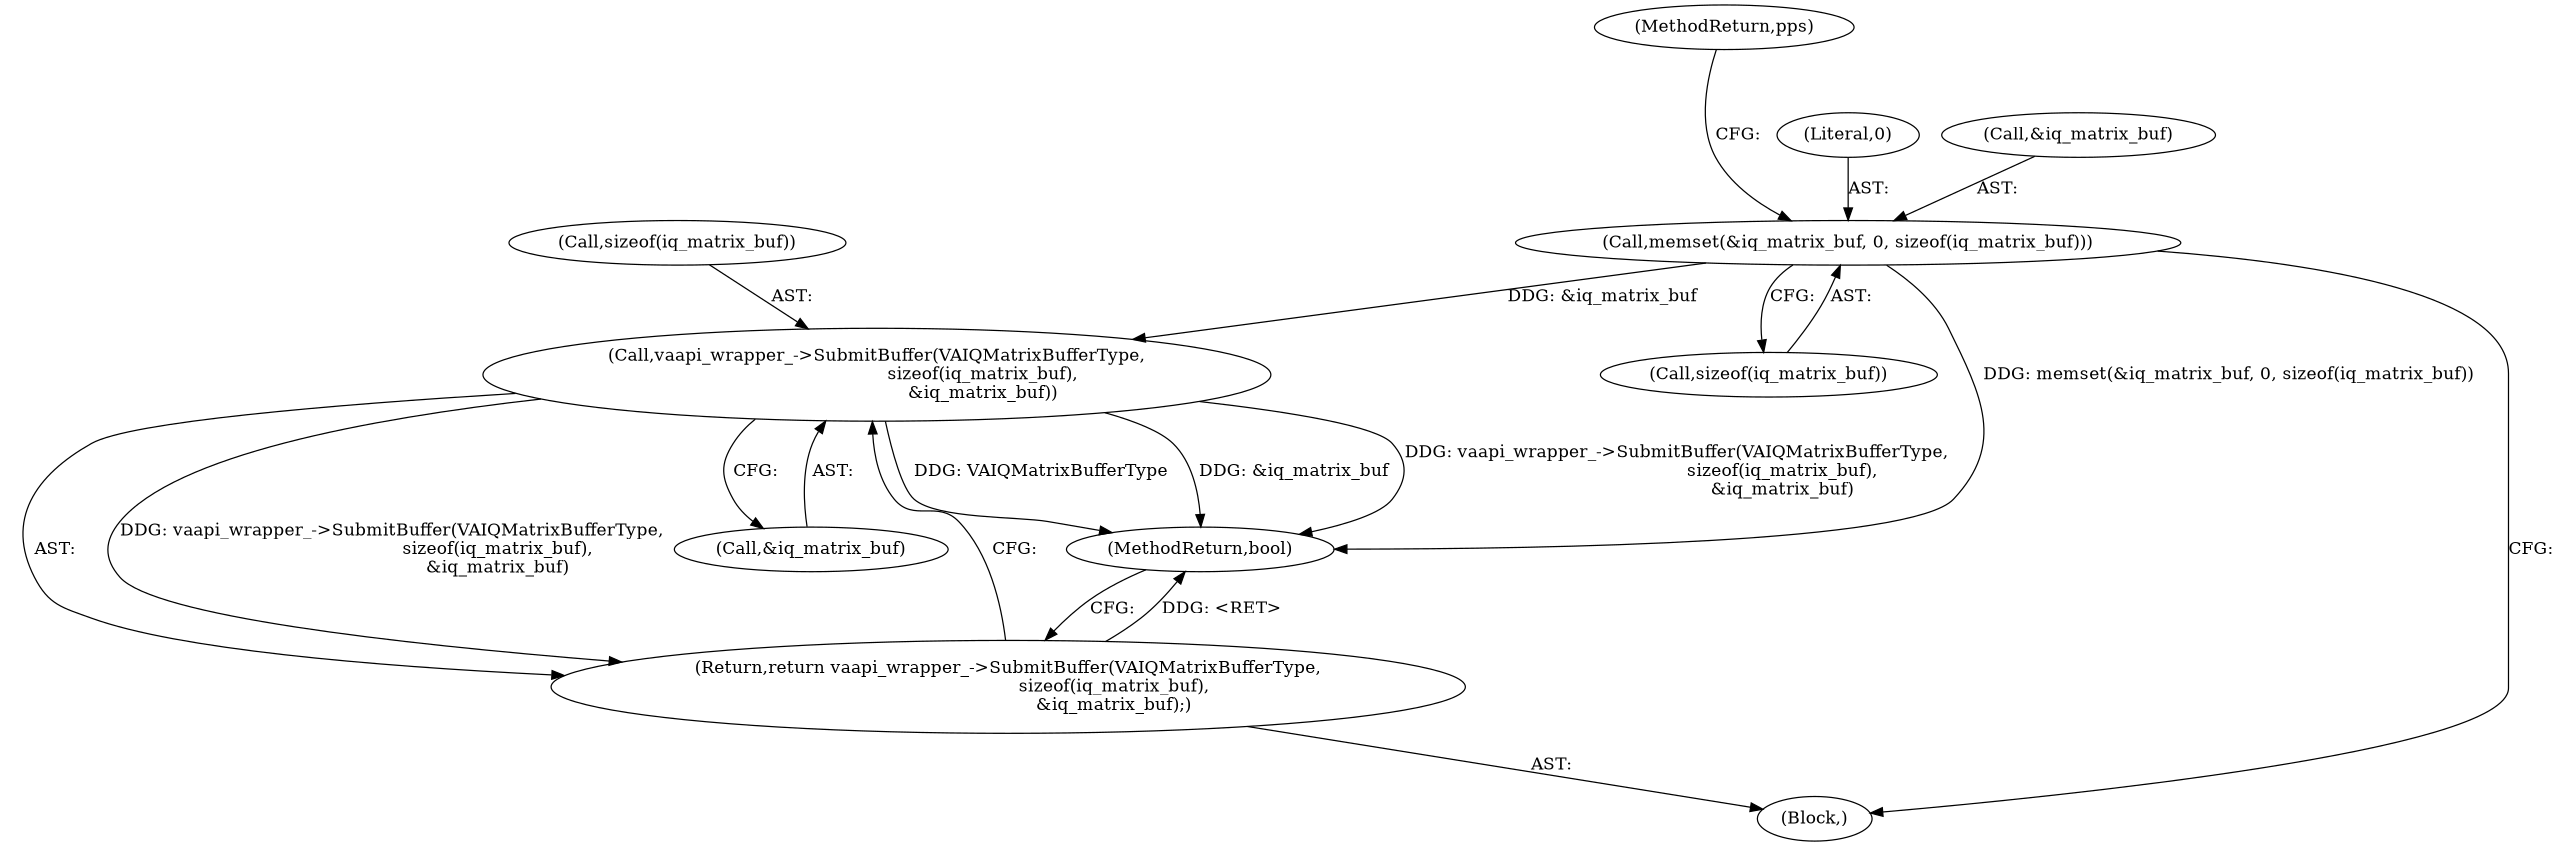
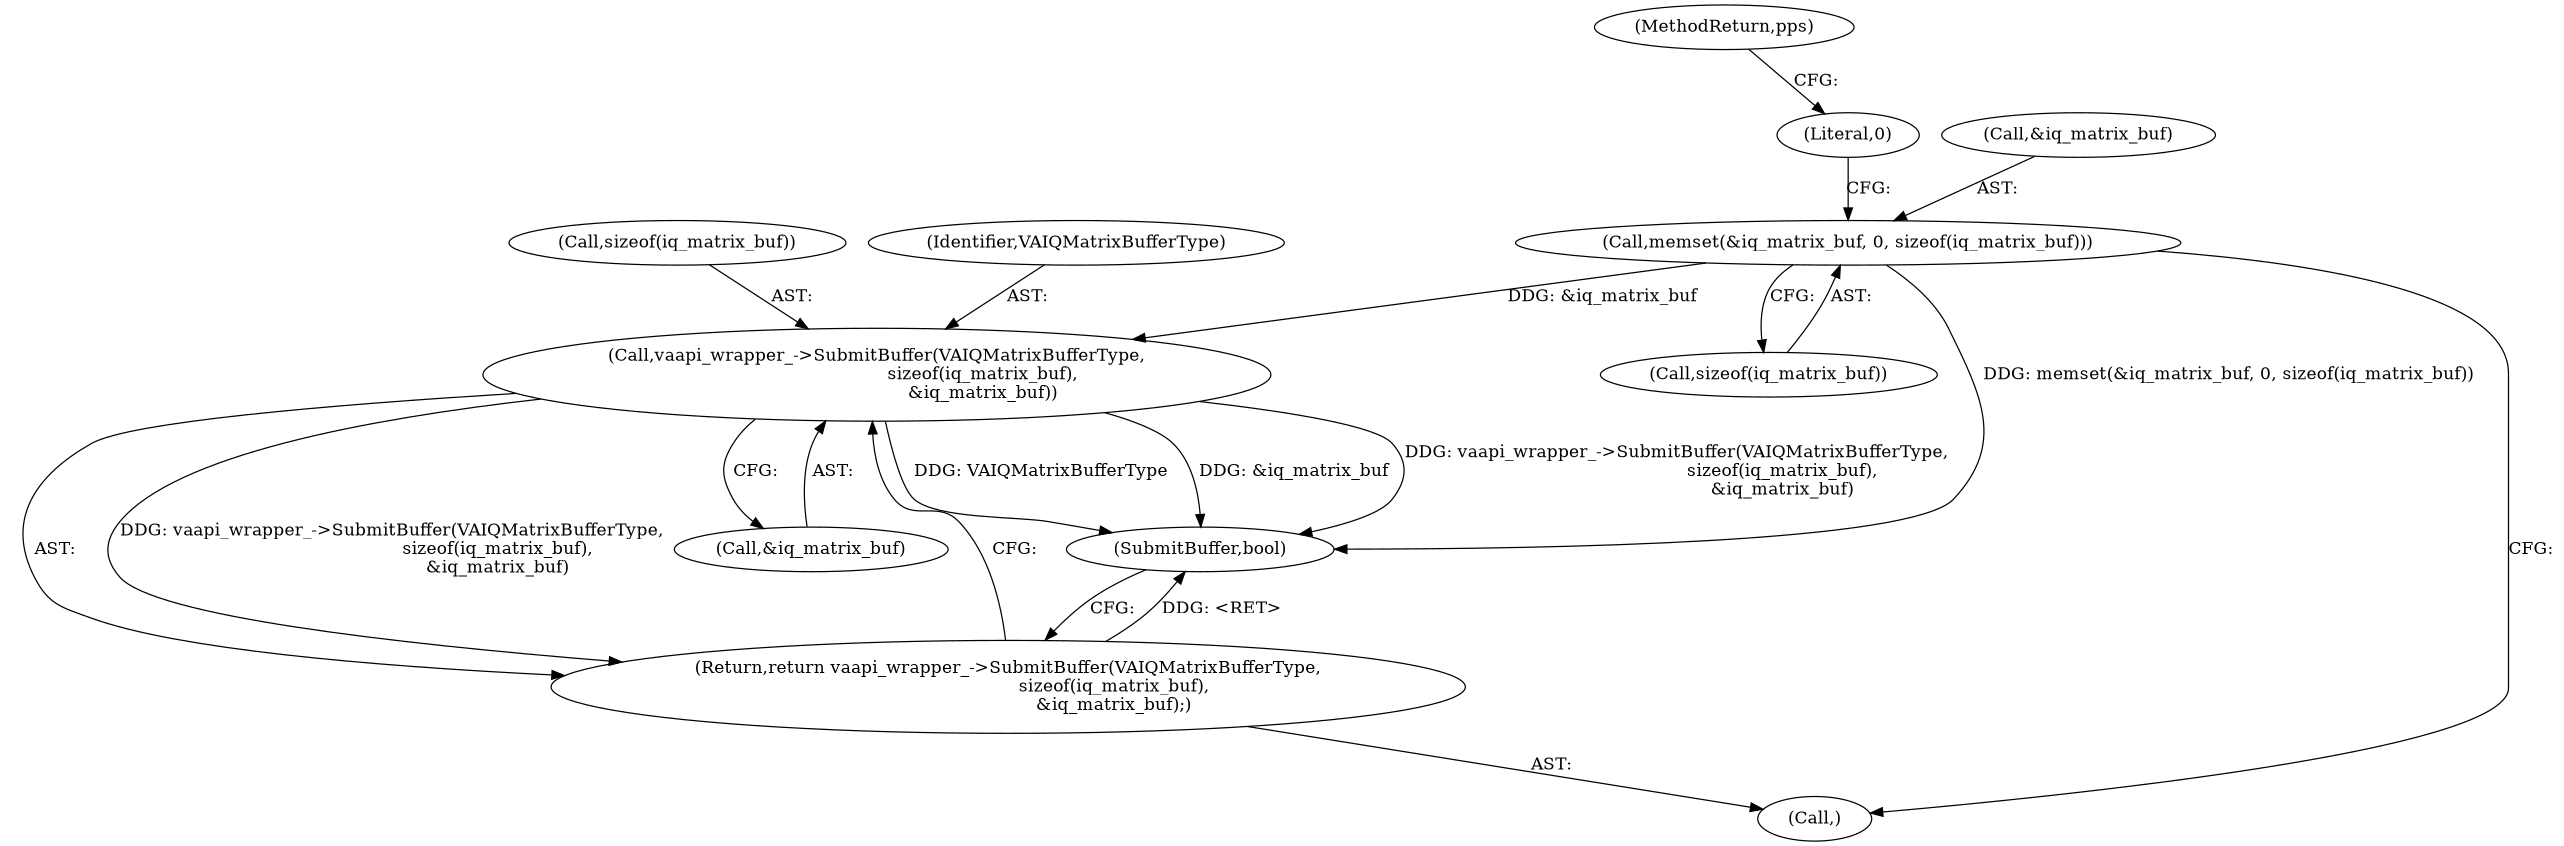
edge "(MethodReturn,pps)" -> "(Call,memset(&iq_matrix_buf, 0, sizeof(iq_matrix_buf)))": now "(MethodReturn,pps)" -> "(Literal,0)"
edge "(Literal,0)" -> "(Call,memset(&iq_matrix_buf, 0, sizeof(iq_matrix_buf)))": label "AST: " -> "CFG: "
node "(Identifier,VAIQMatrixBufferType)": added
node "(MethodReturn,bool)": label "(MethodReturn,bool)" -> "(SubmitBuffer,bool)"
node "(Block,)": label "(Block,)" -> "(Call,)"
